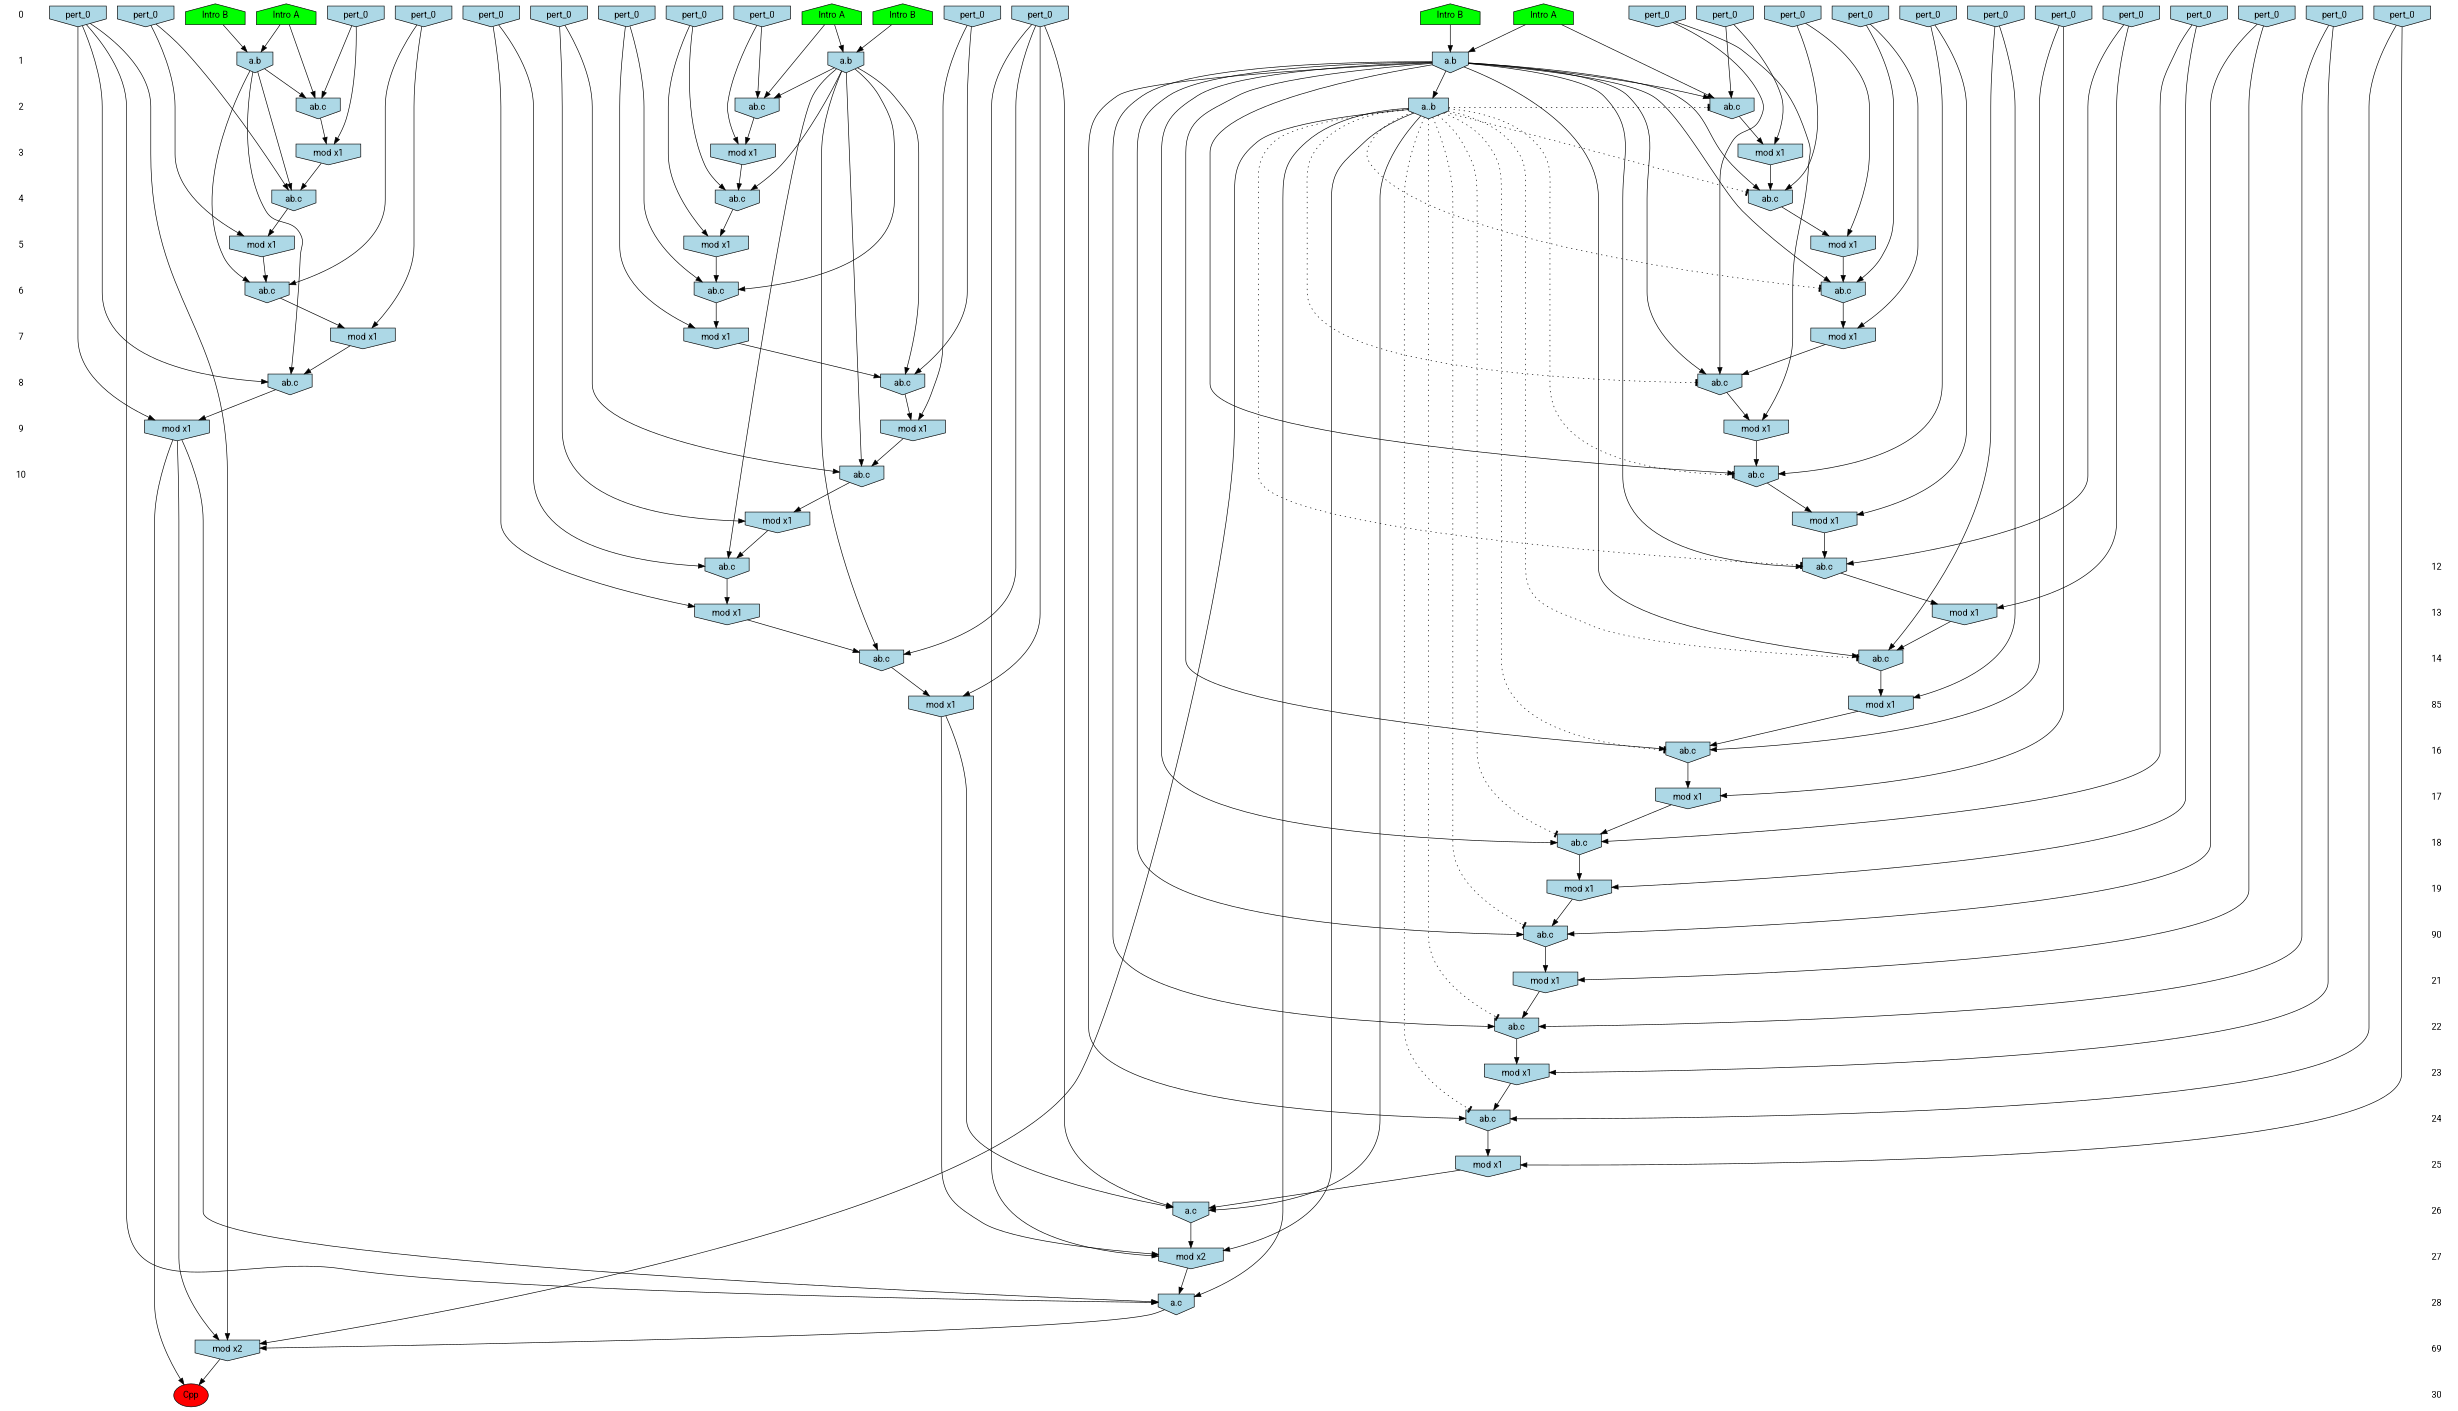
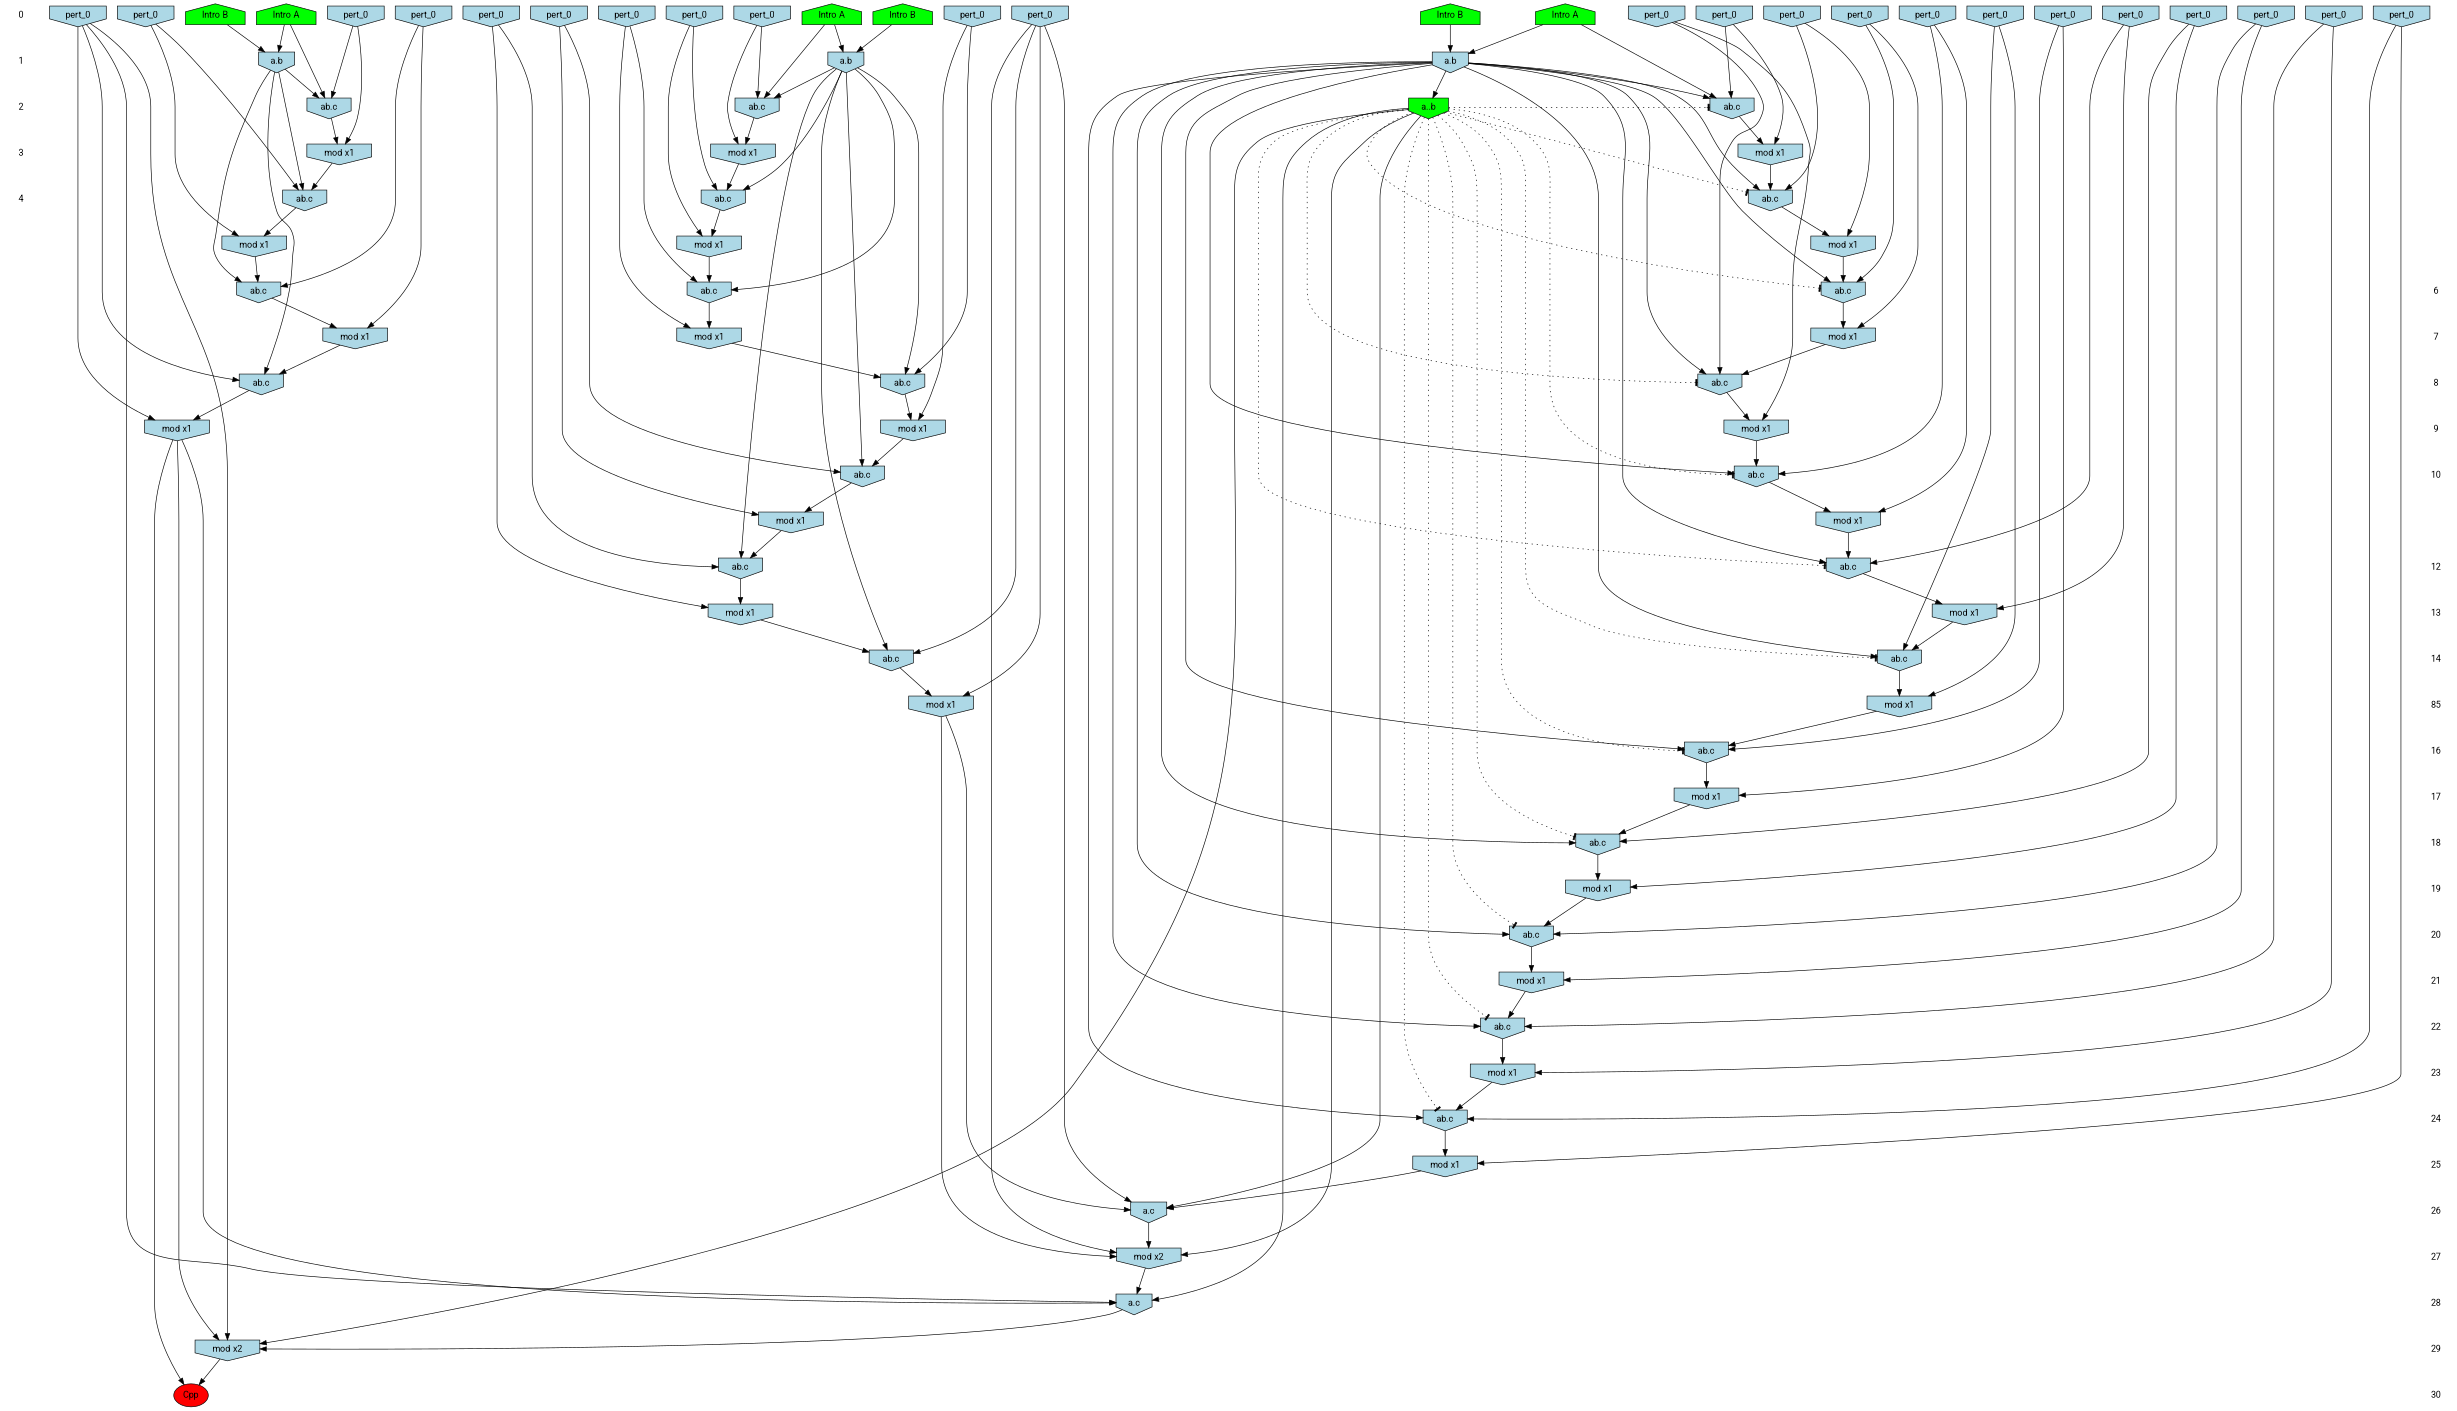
node "a..b": fillcolor lightblue -> green
node "5": removed
node "90": label "90" -> "20"
node "69": label "69" -> "29"
